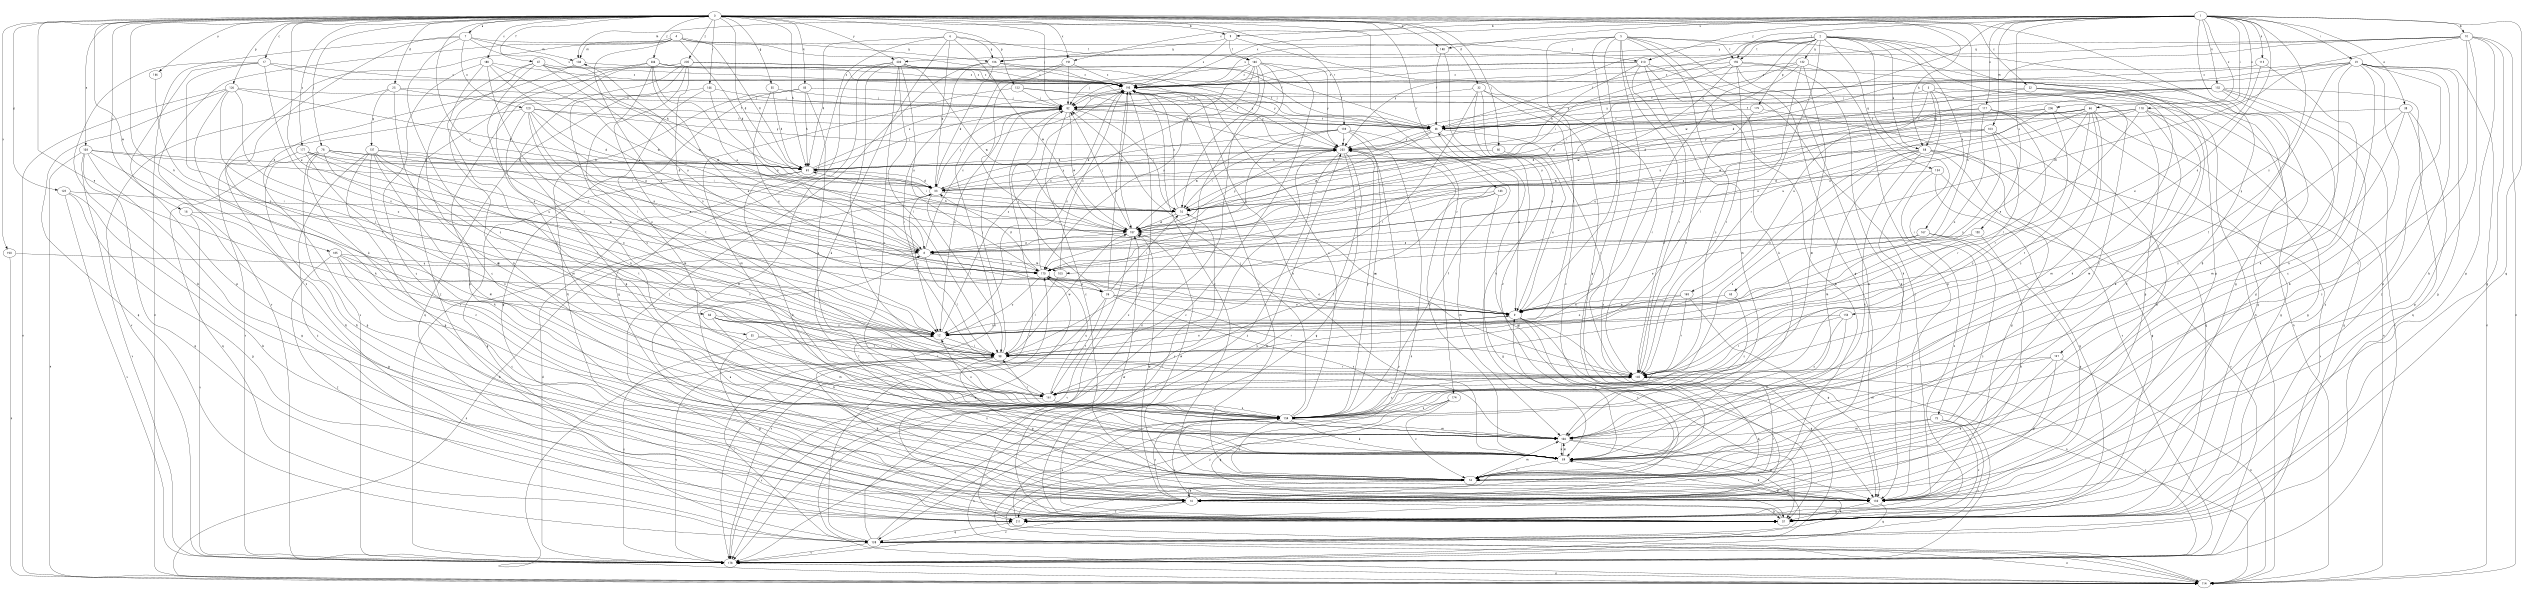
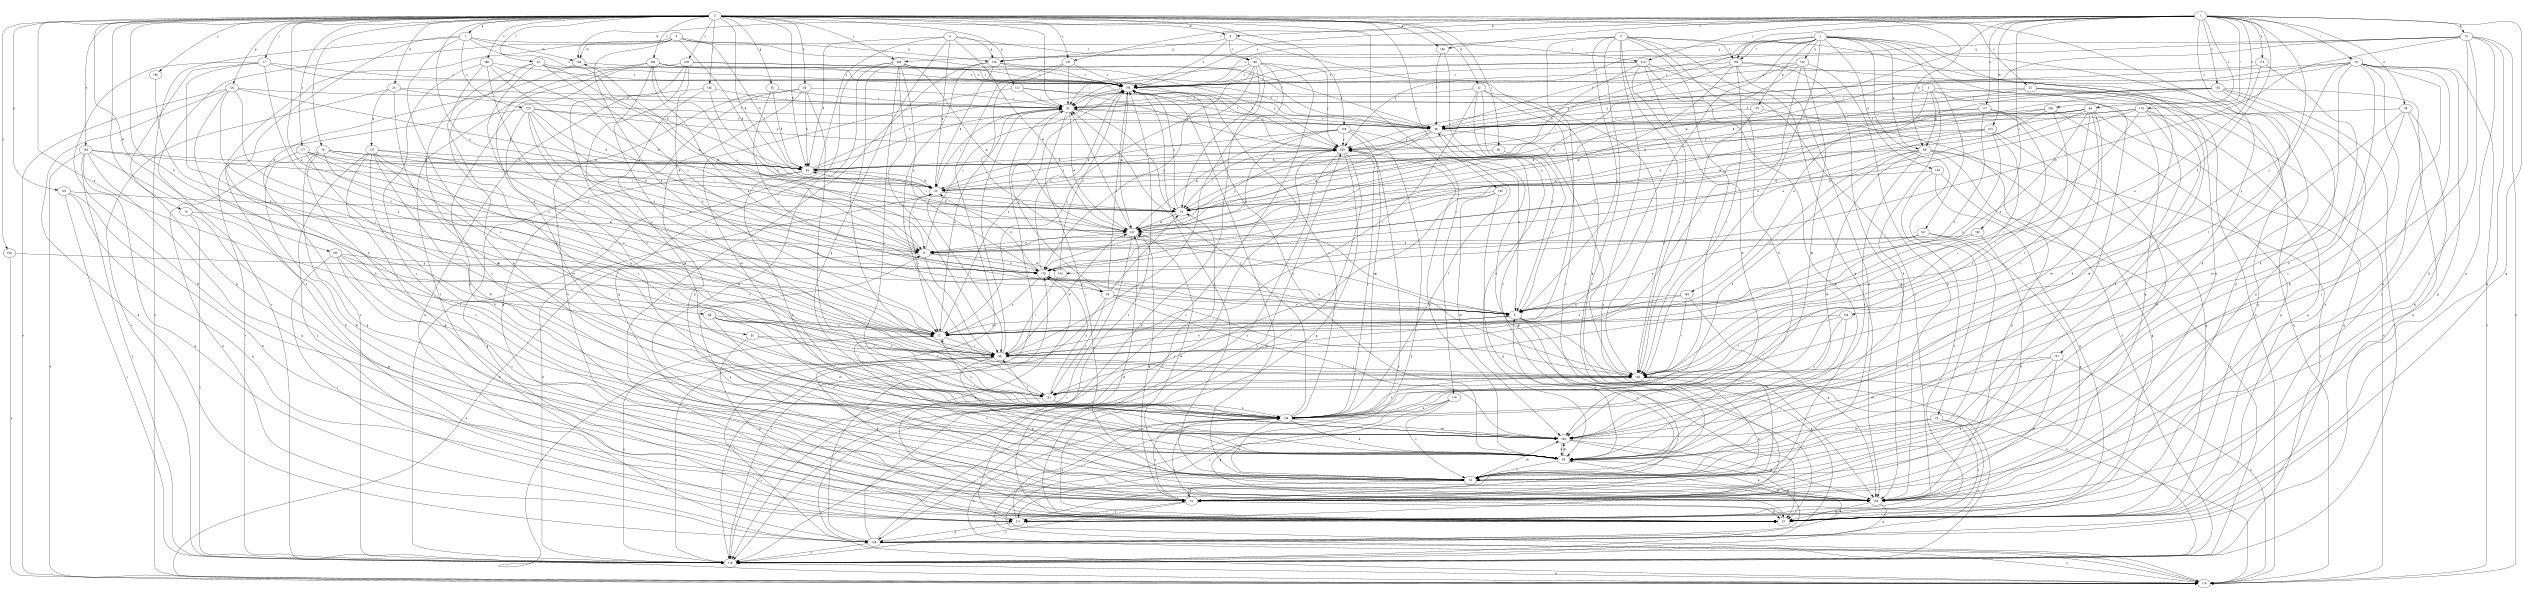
node "63": removed
edge "205" -> "130": now "83" -> "130"
